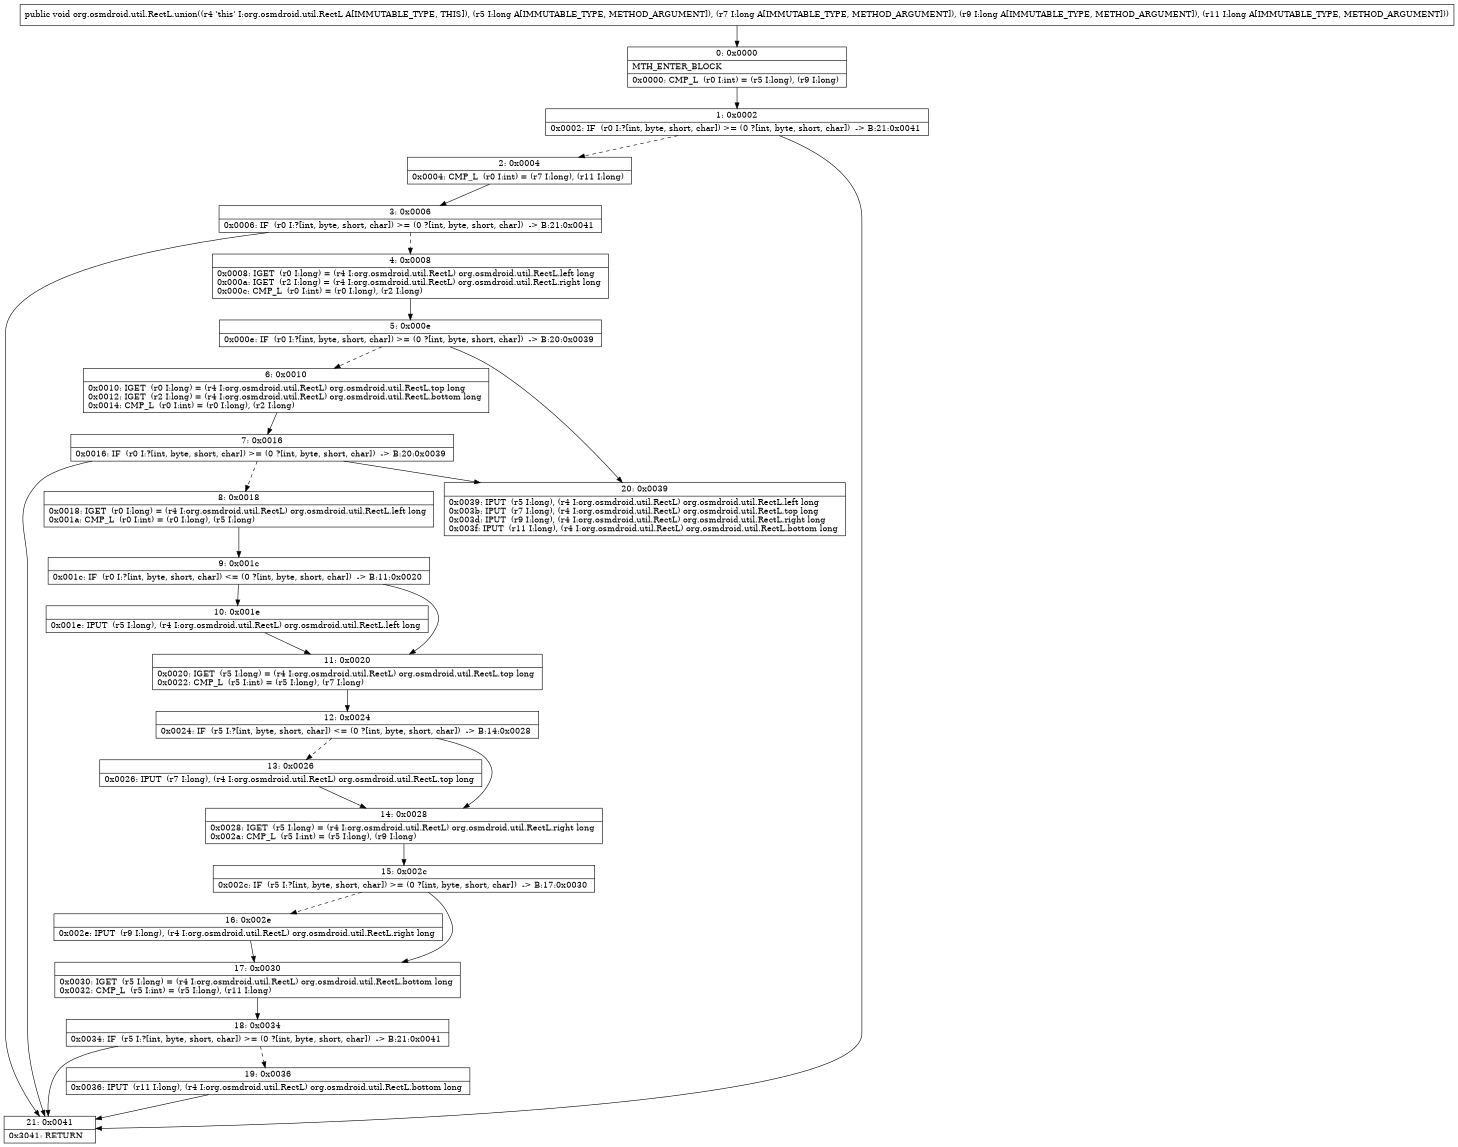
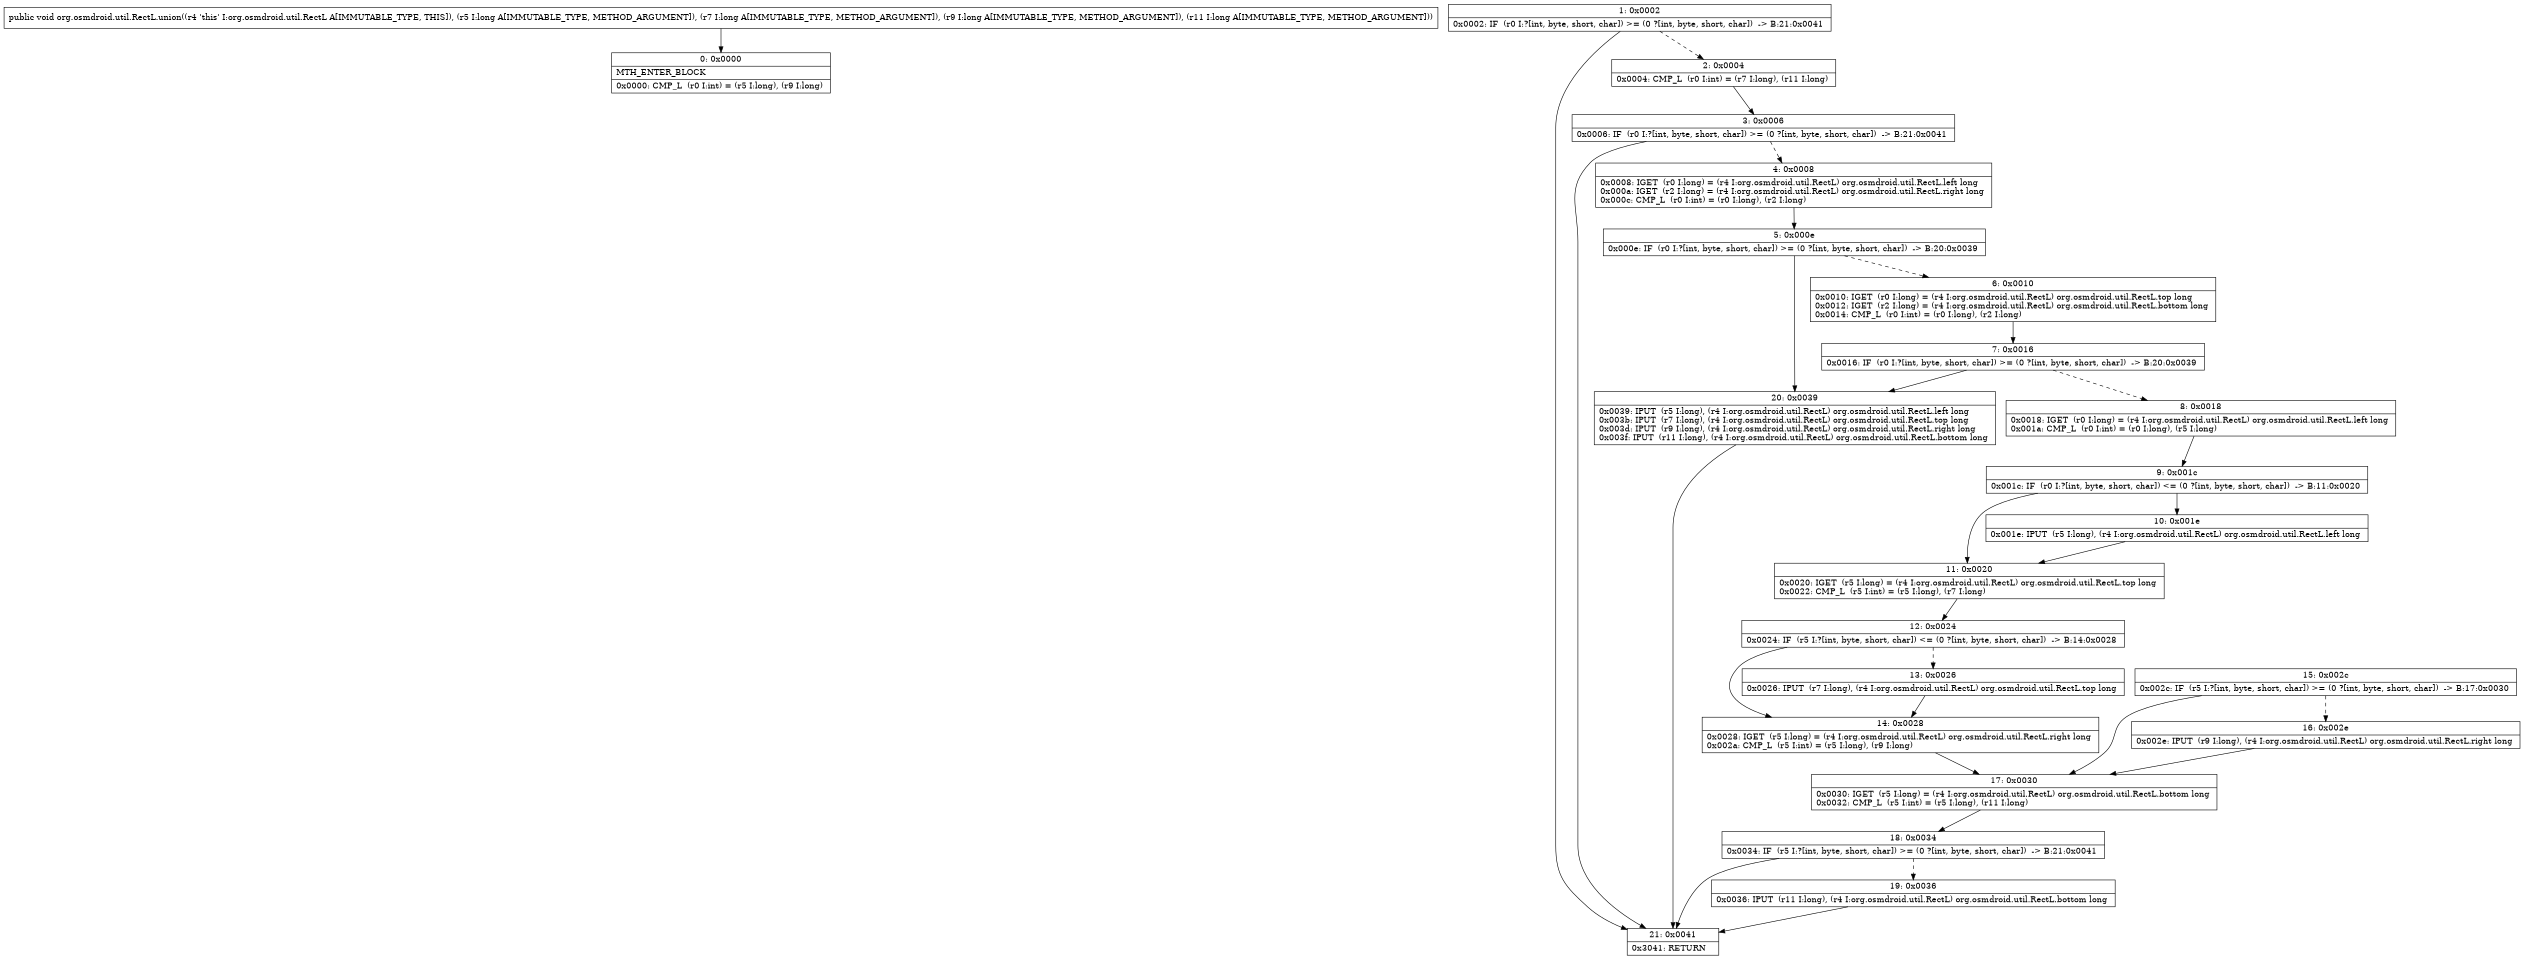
edge "0: 0x0000" -> "1: 0x0002": removed
edge "7: 0x0016" -> "21: 0x0041": now "20: 0x0039" -> "21: 0x0041"
edge "14: 0x0028" -> "15: 0x002c": now "14: 0x0028" -> "17: 0x0030"
